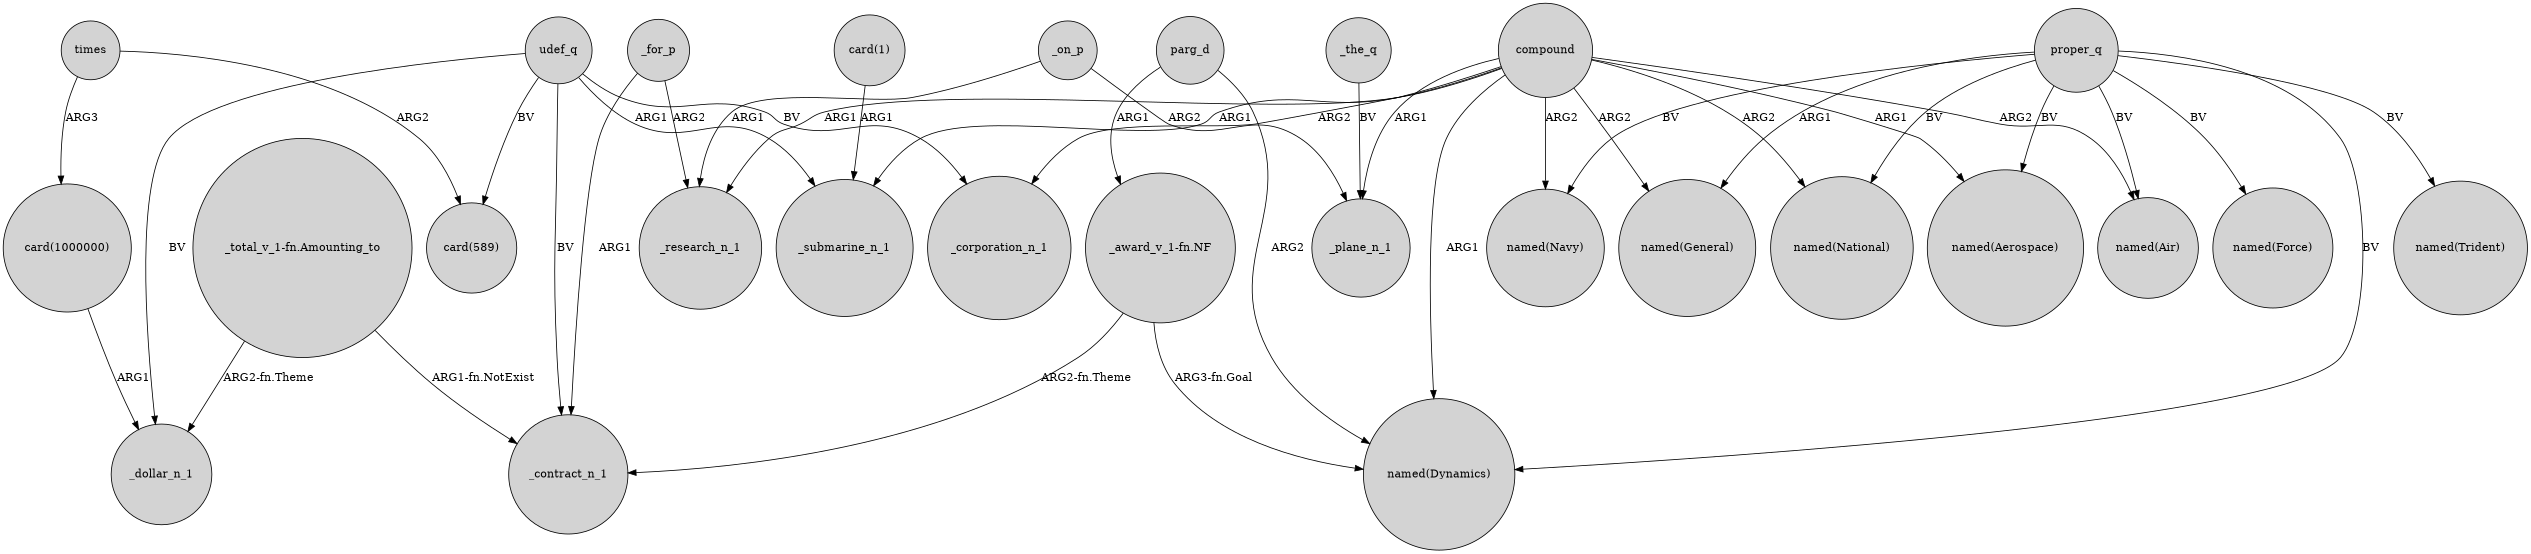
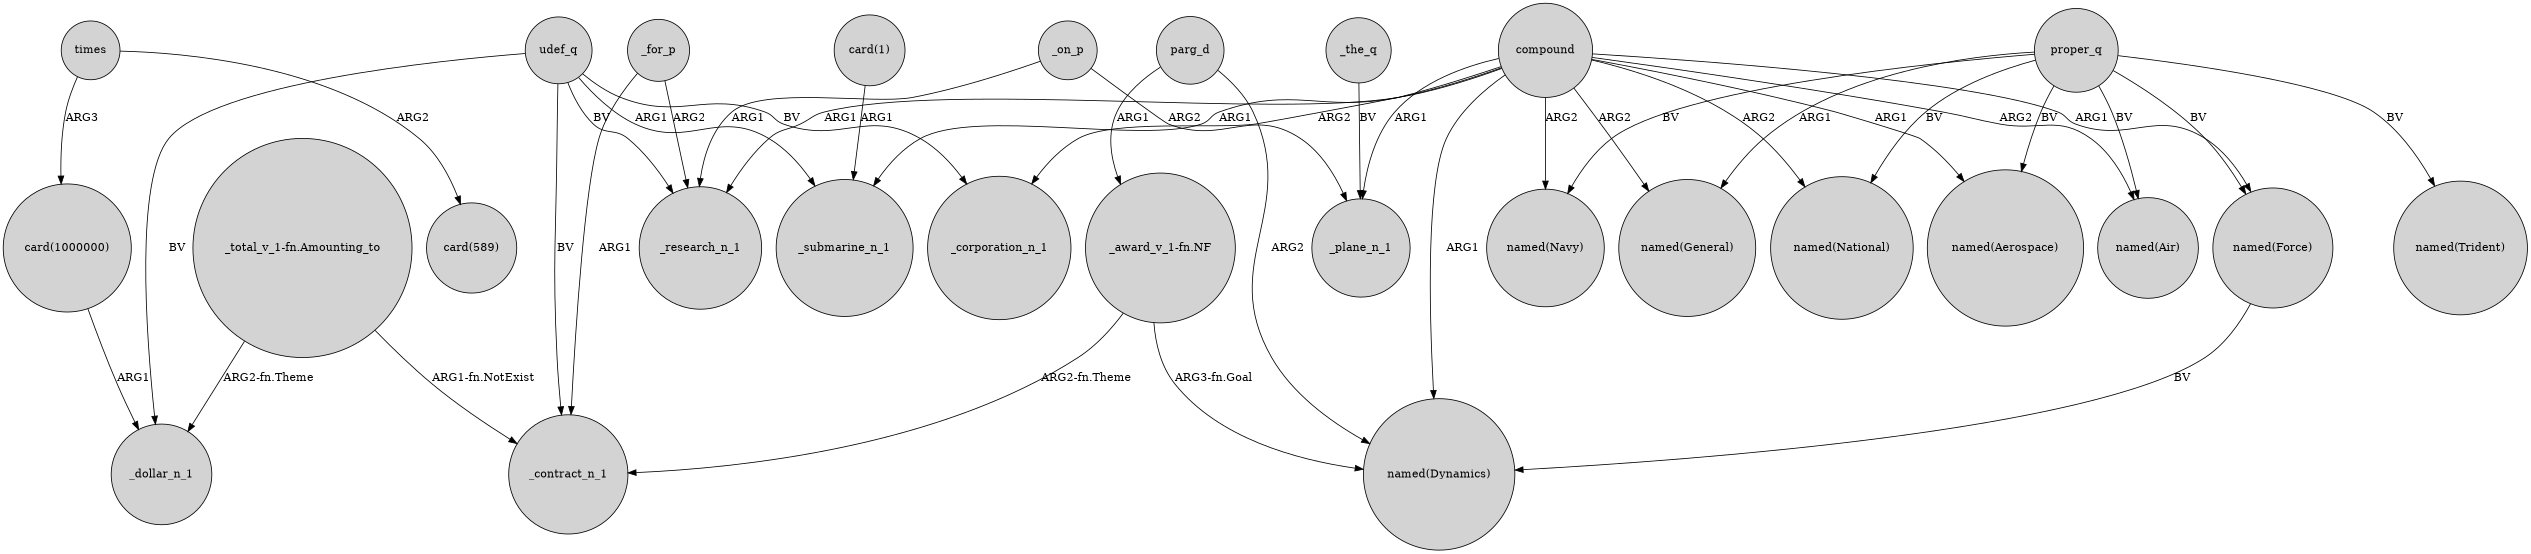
edge "compound" -> "named(Force)": added, label "ARG1"
edge "udef_q" -> "card(589)": now "udef_q" -> "_research_n_1"
edge "proper_q" -> "named(Dynamics)": now "named(Force)" -> "named(Dynamics)"
